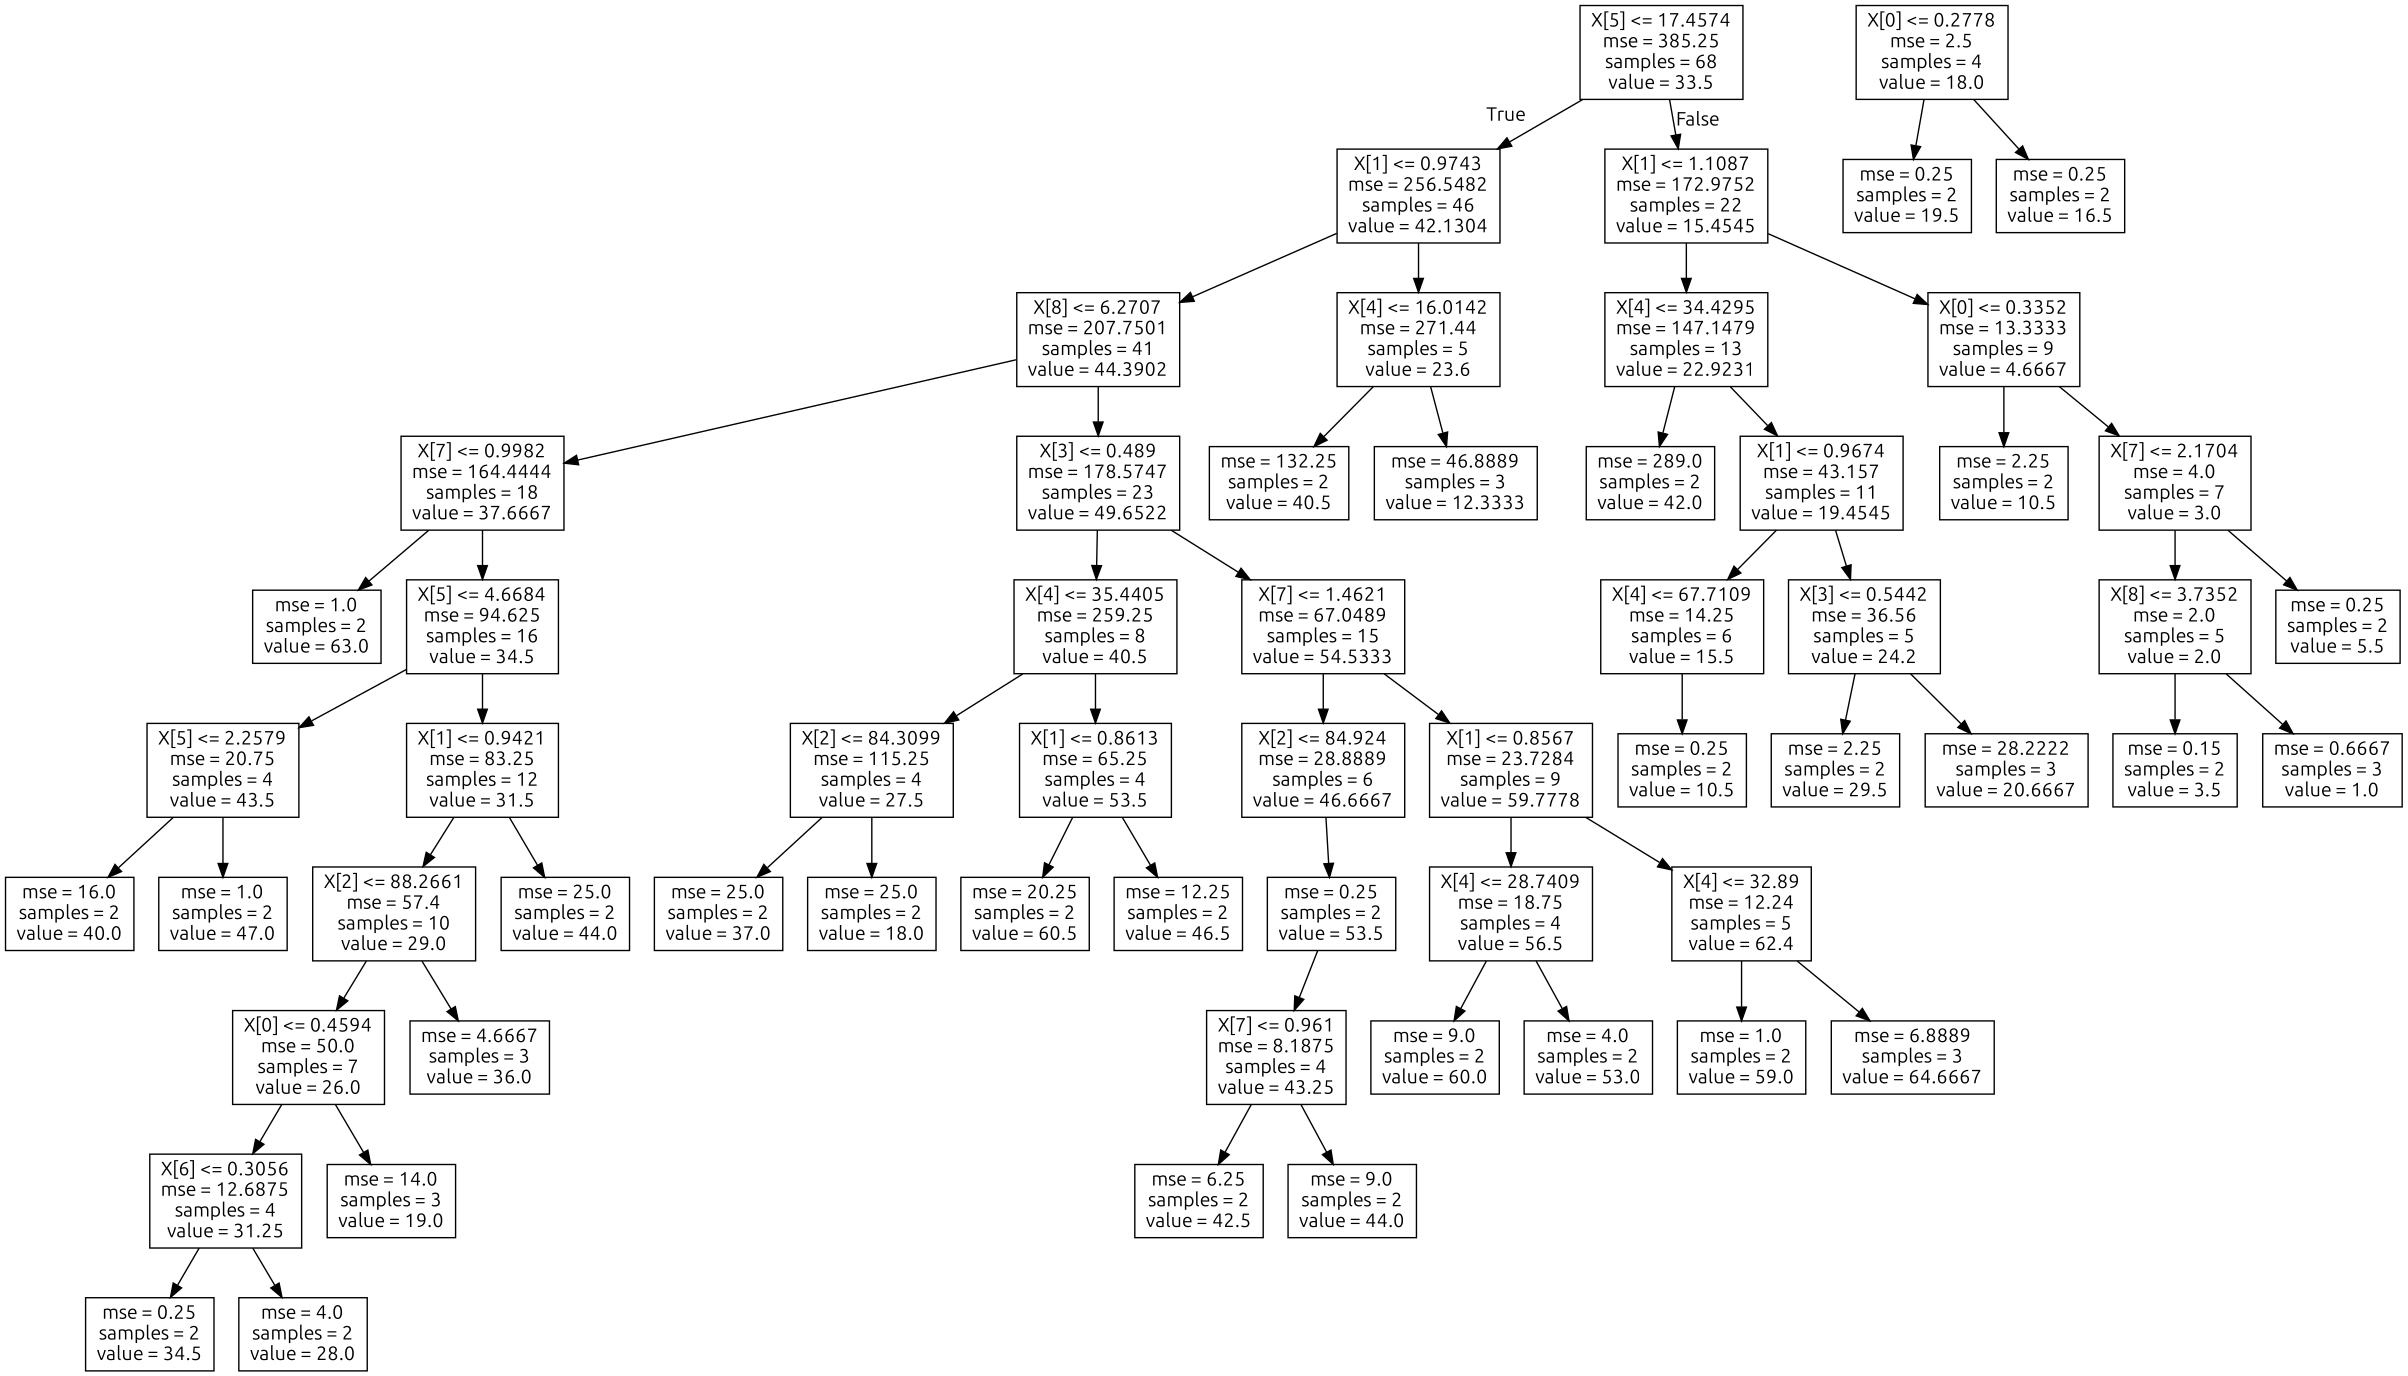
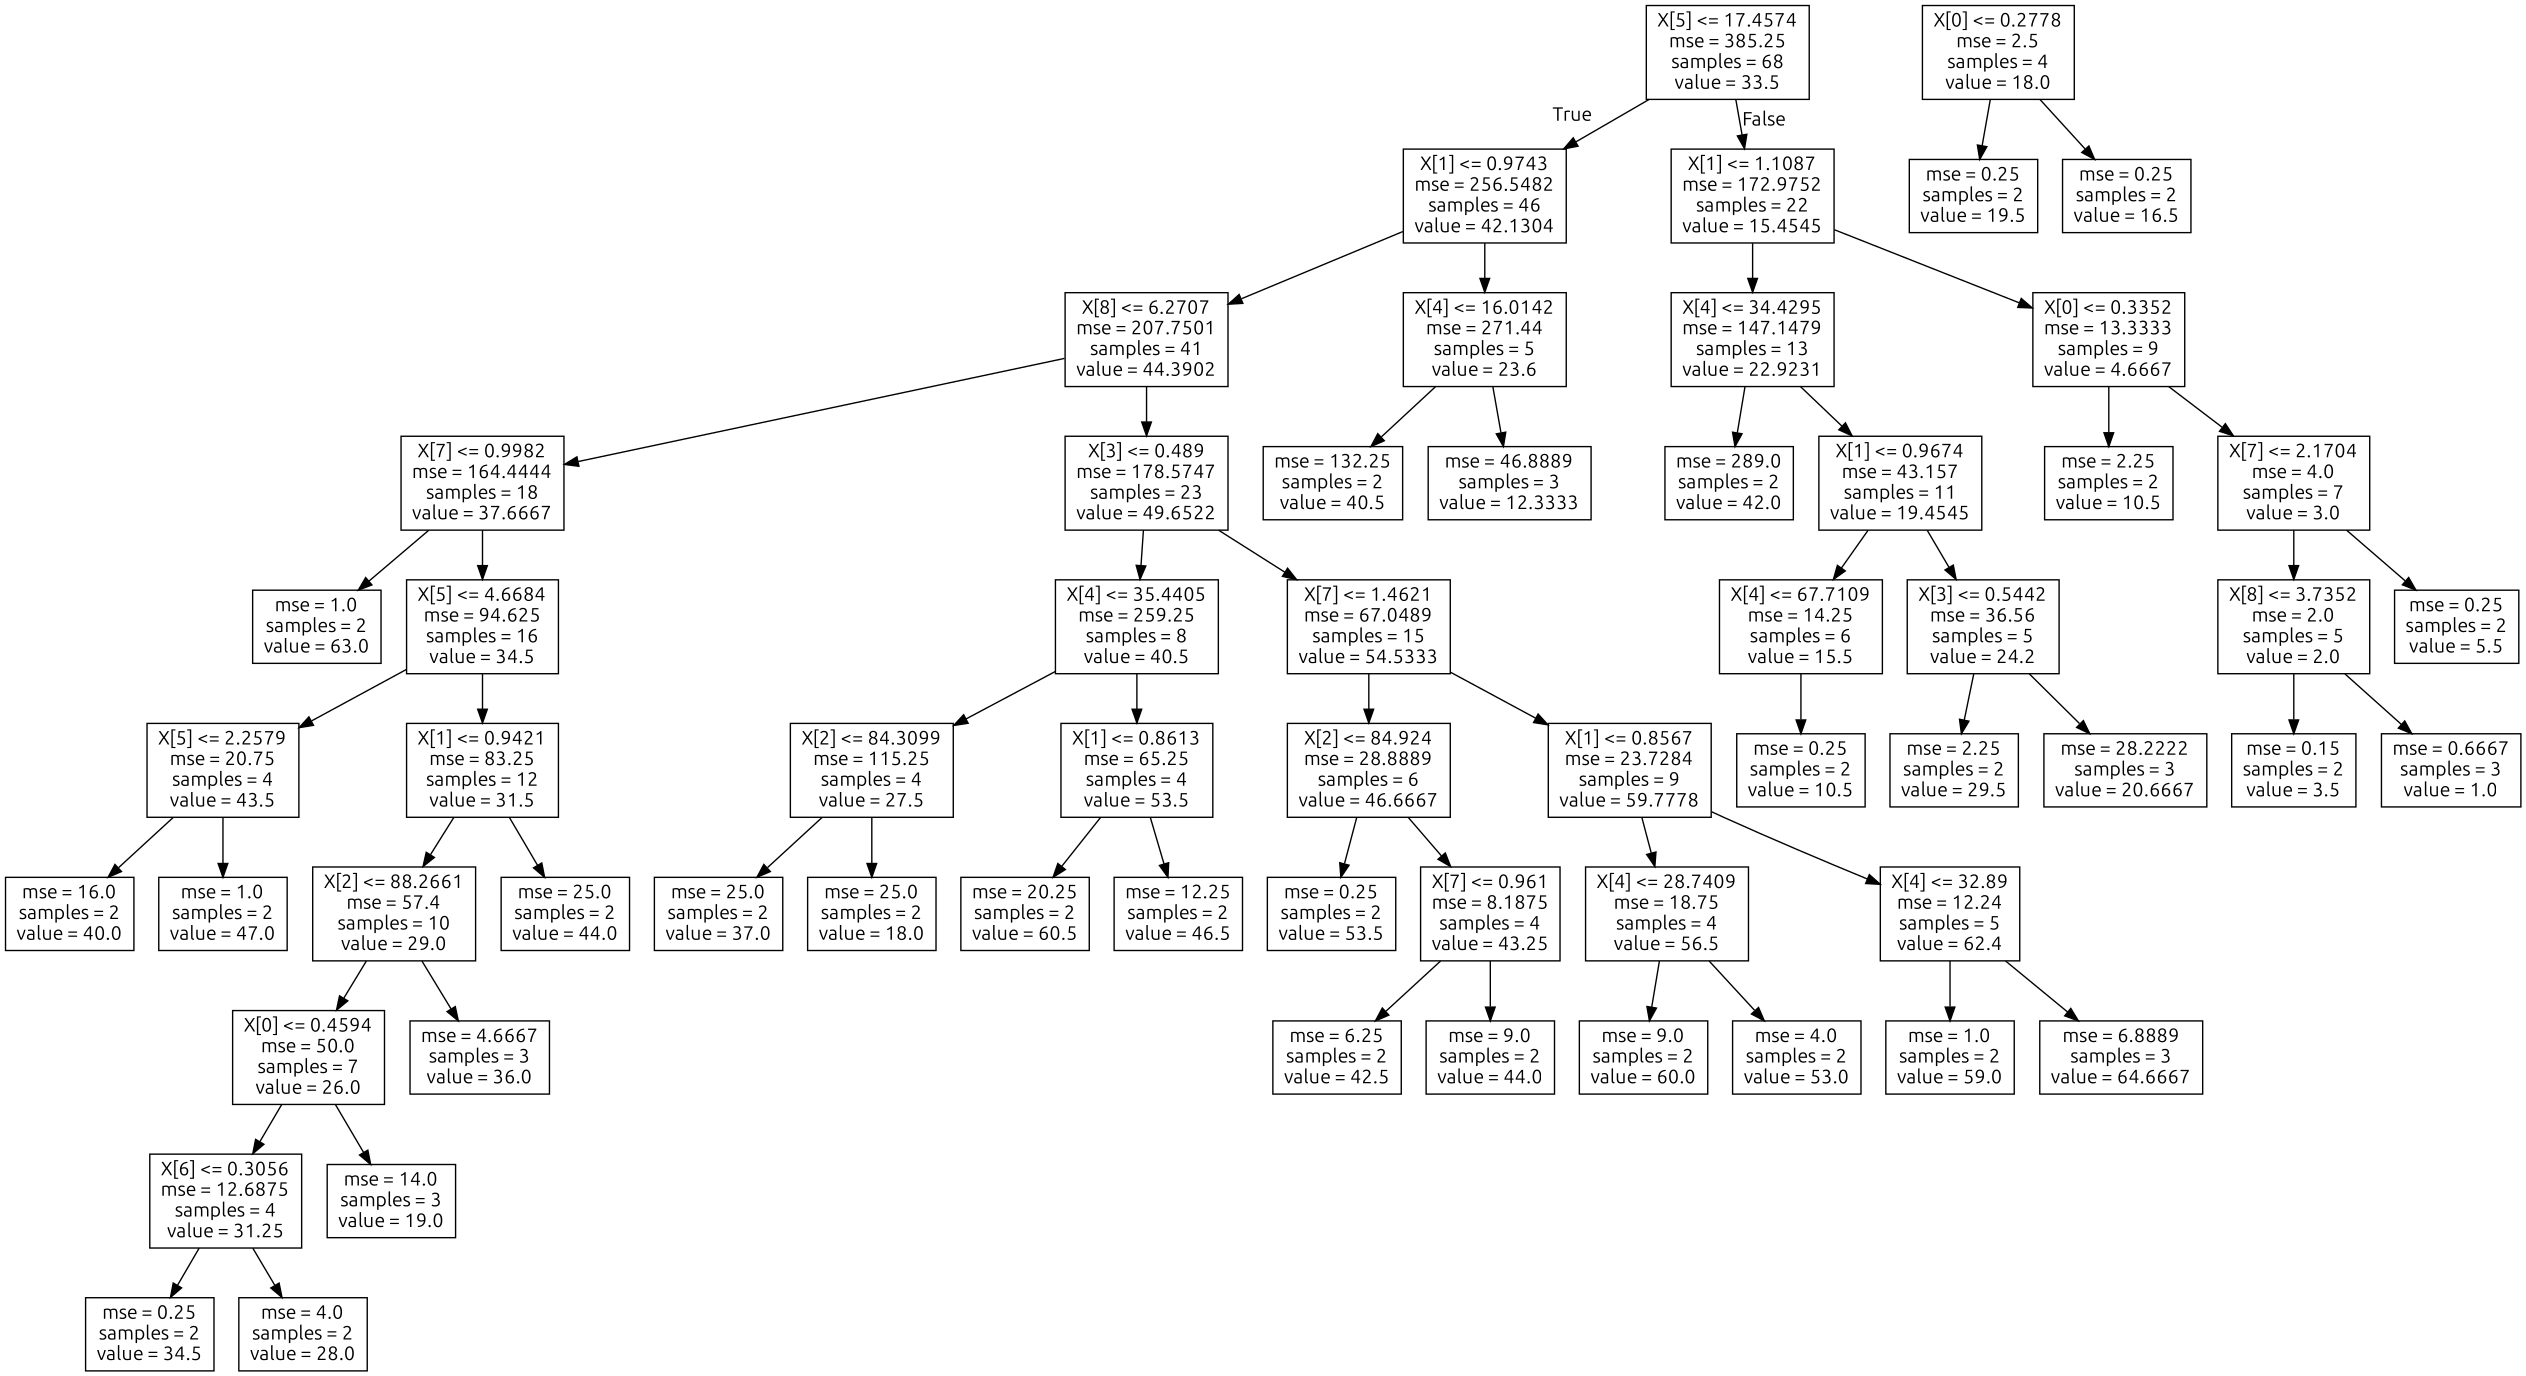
edge "mse = 0.25 samples = 2 value = 53.5" -> "X[7] <= 0.961 mse = 8.1875 samples = 4 value = 43.25": now "X[2] <= 84.924 mse = 28.8889 samples = 6 value = 46.6667" -> "X[7] <= 0.961 mse = 8.1875 samples = 4 value = 43.25"
